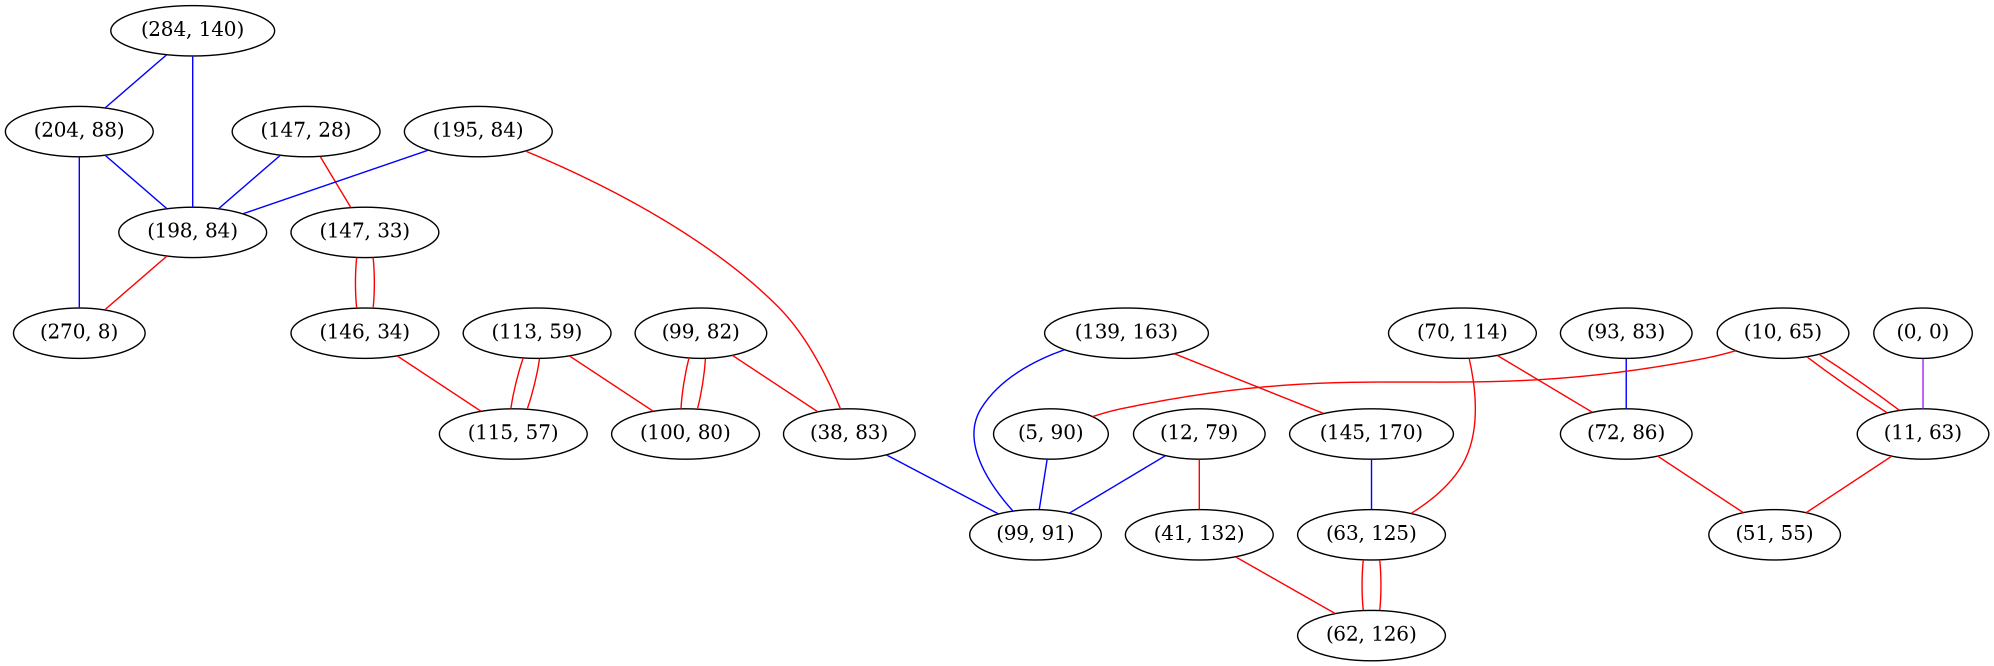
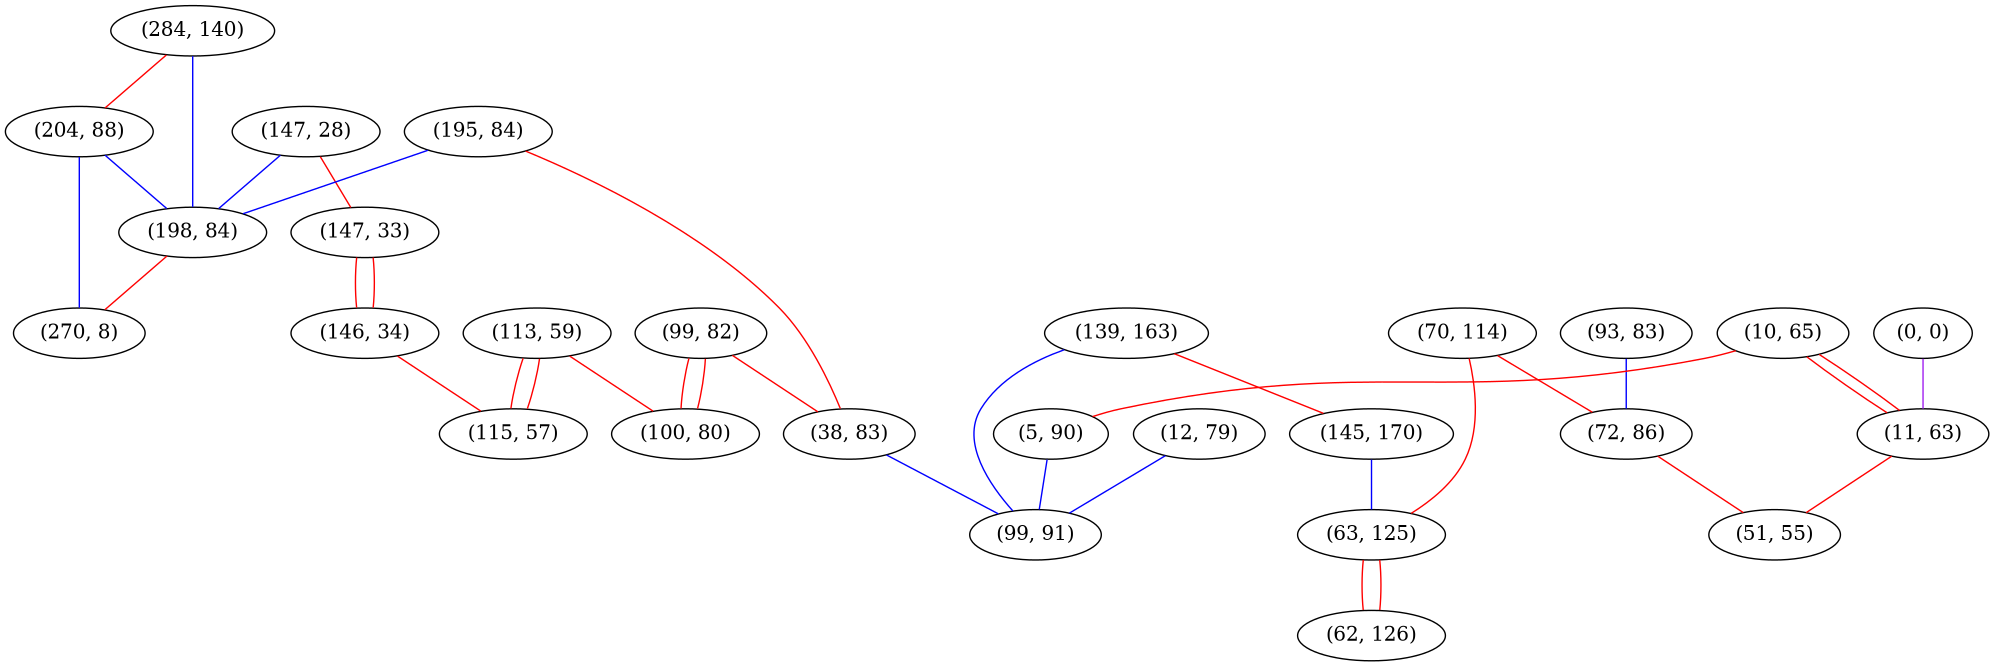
edge "(284, 140)" -- "(204, 88)": color blue -> red
node "(41, 132)": removed
